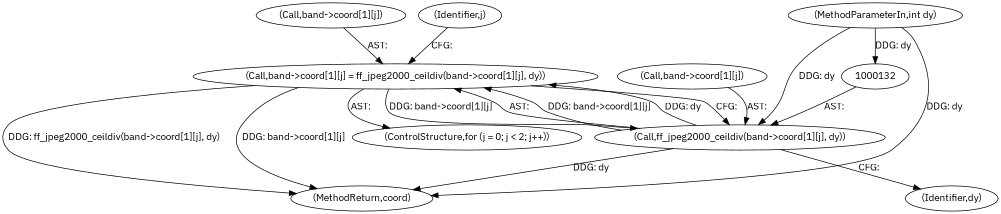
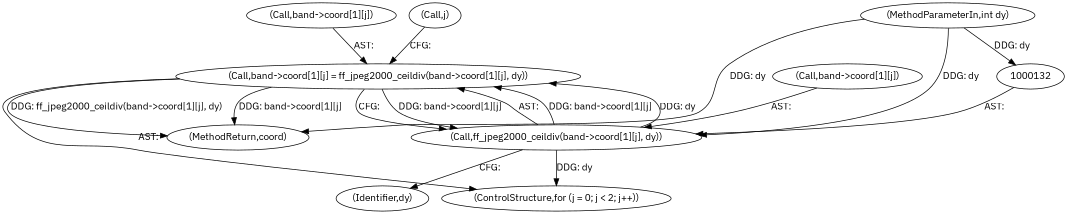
node "(Identifier,j)": label "(Identifier,j)" -> "(Call,j)"
edge "(Call,ff_jpeg2000_ceildiv(band->coord[1][j], dy))" -> "(MethodReturn,coord)": now "(Call,ff_jpeg2000_ceildiv(band->coord[1][j], dy))" -> "(ControlStructure,for (j = 0; j < 2; j++))"
